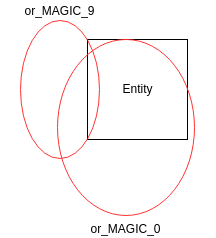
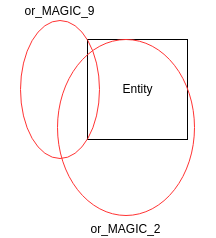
node "or_MAGIC_0": label "or_MAGIC_0" -> "or_MAGIC_2"
